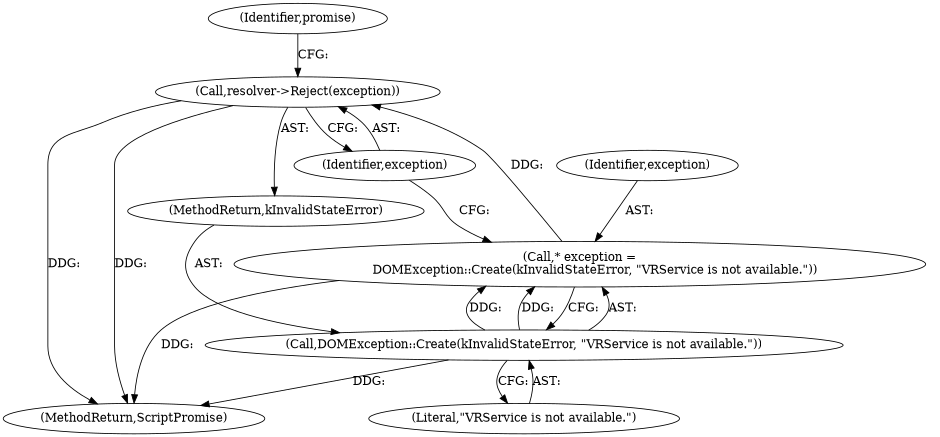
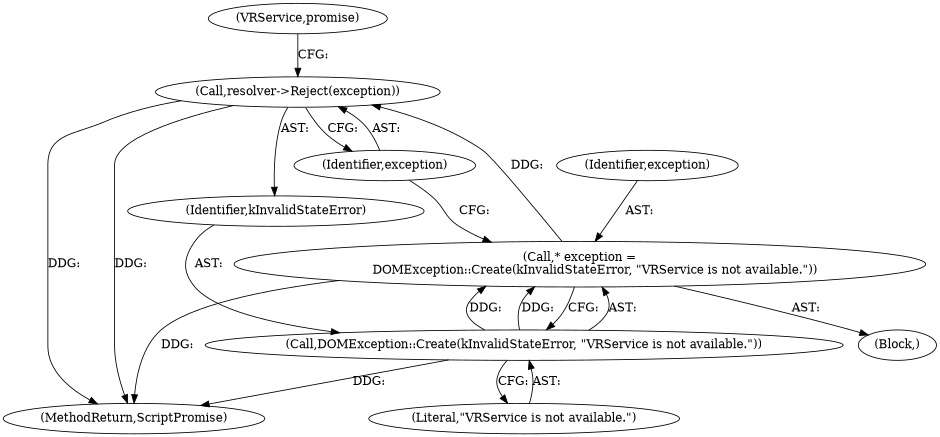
node "(Identifier,promise)": label "(Identifier,promise)" -> "(VRService,promise)"
node "(MethodReturn,kInvalidStateError)": label "(MethodReturn,kInvalidStateError)" -> "(Identifier,kInvalidStateError)"
node "(Block,)": added
